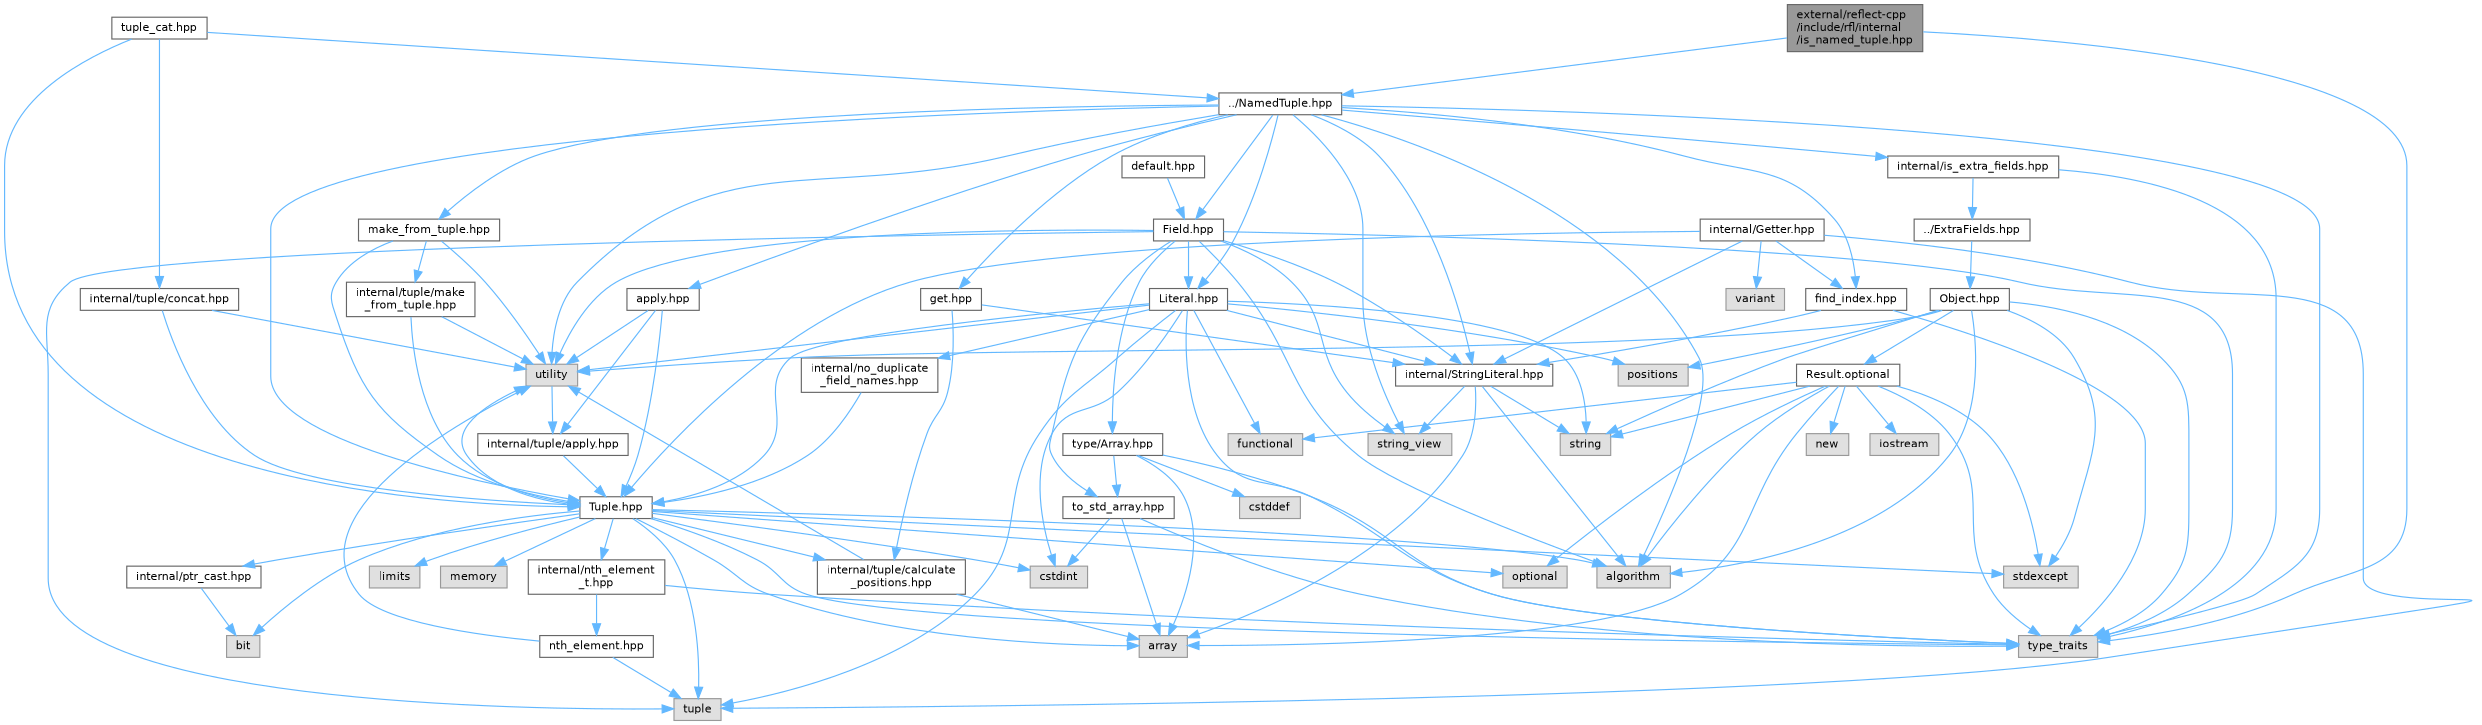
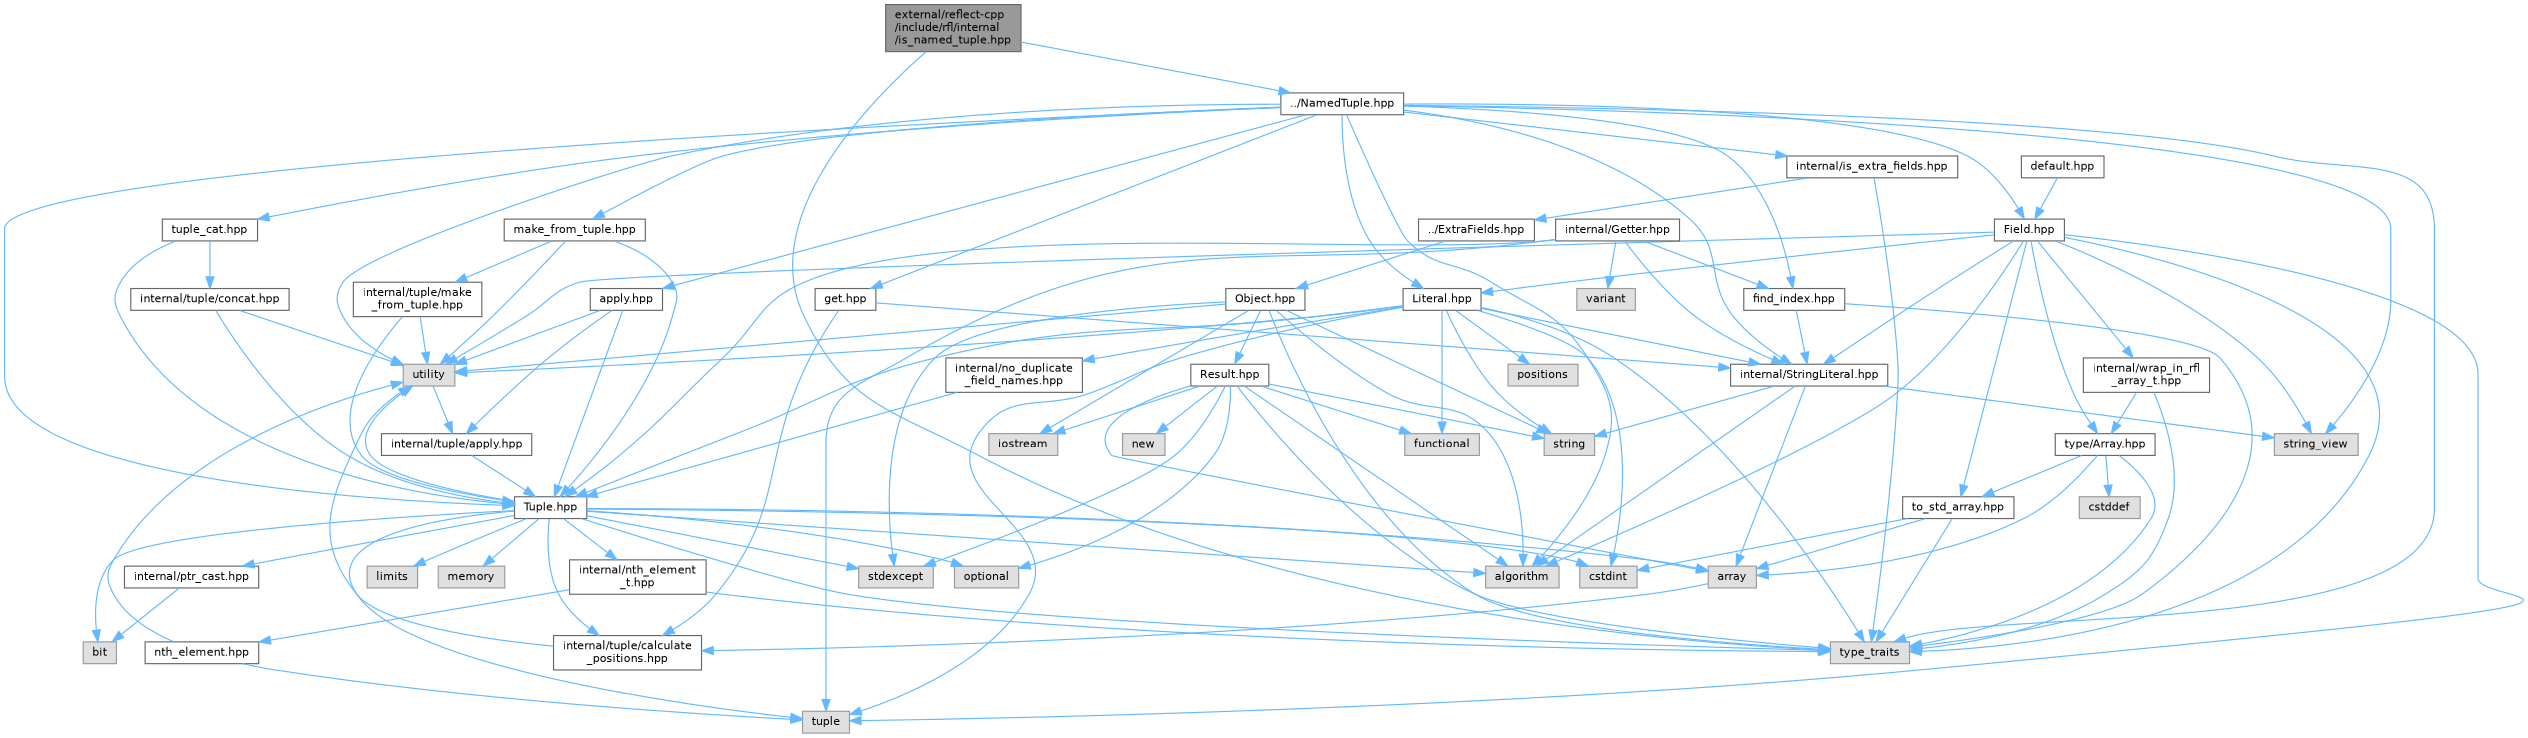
edge "tuple_cat.hpp" -> "../NamedTuple.hpp": reversed
edge "Object.hpp" -> "positions": now "Object.hpp" -> "iostream"
node "Result.optional": label "Result.optional" -> "Result.hpp"
node "internal/wrap_in_rfl _array_t.hpp": added
edge "internal/tuple/calculate _positions.hpp" -> "array": reversed
